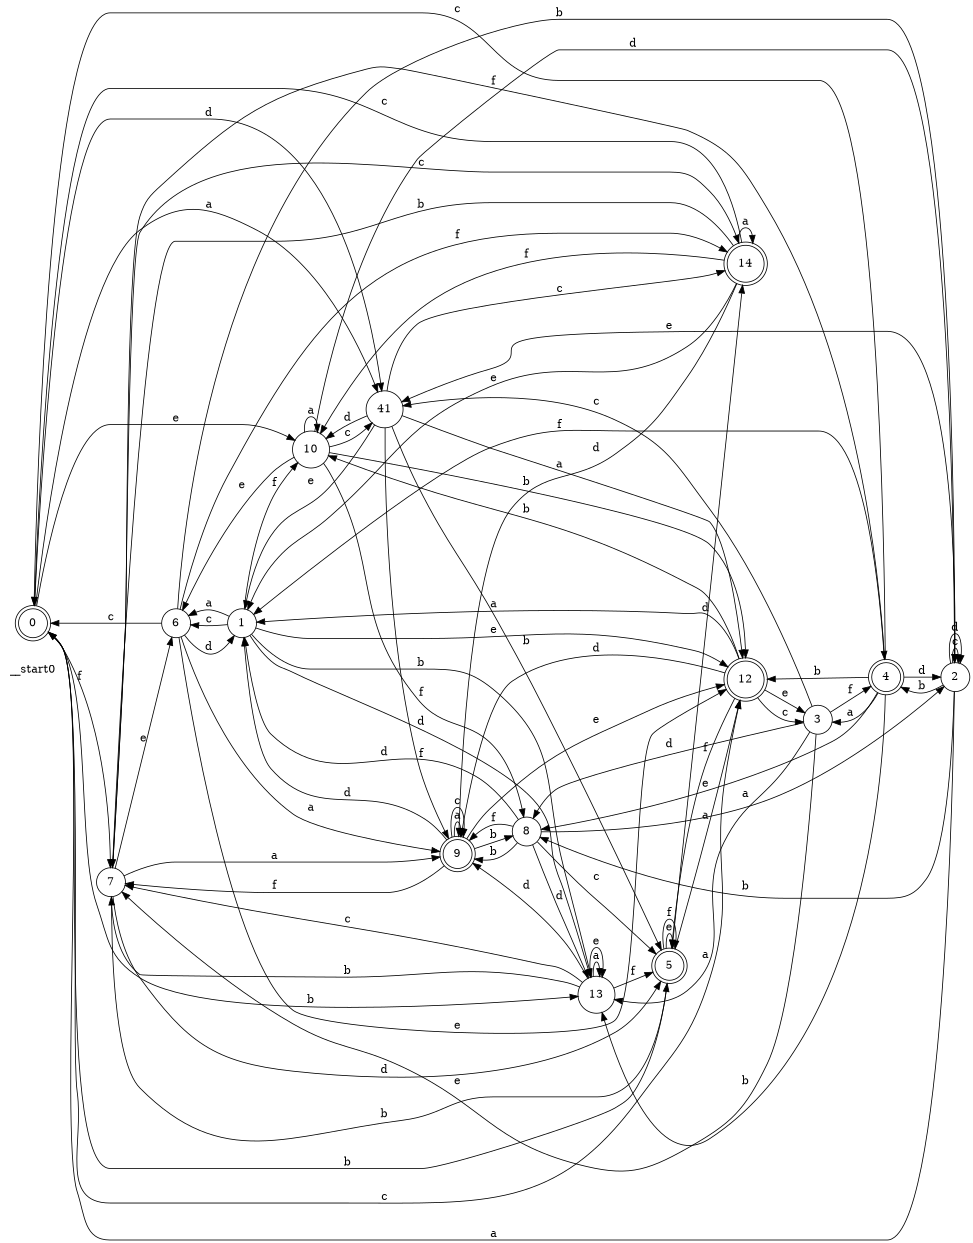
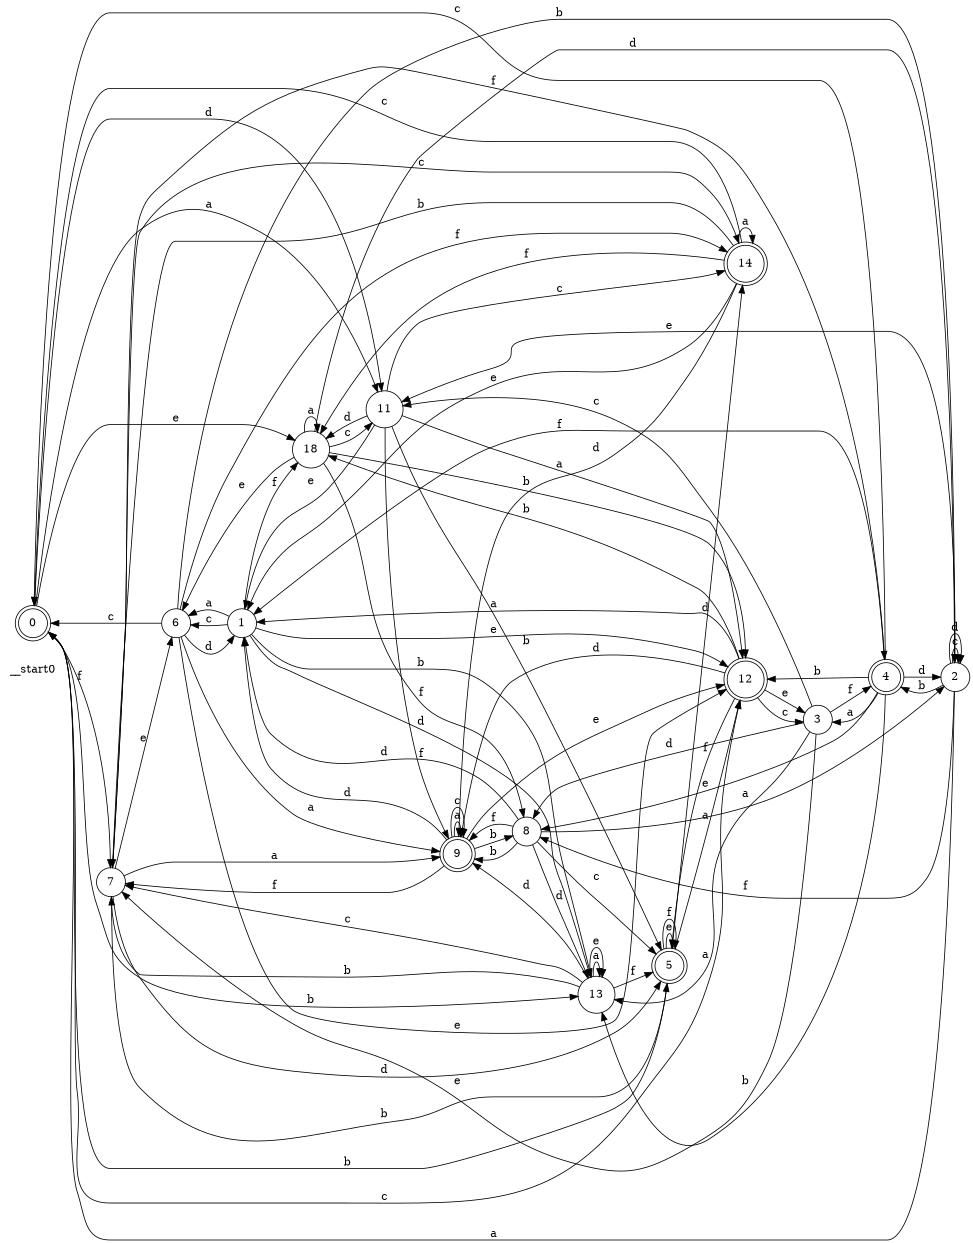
node "41": label "41" -> "11"
node "10": label "10" -> "18"
edge "2" -> "8": label "b" -> "f"
